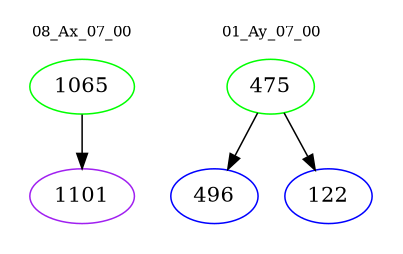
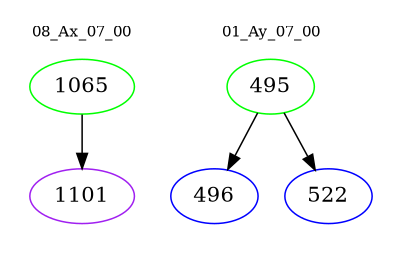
node "475": label "475" -> "495"
node "122": label "122" -> "522"
